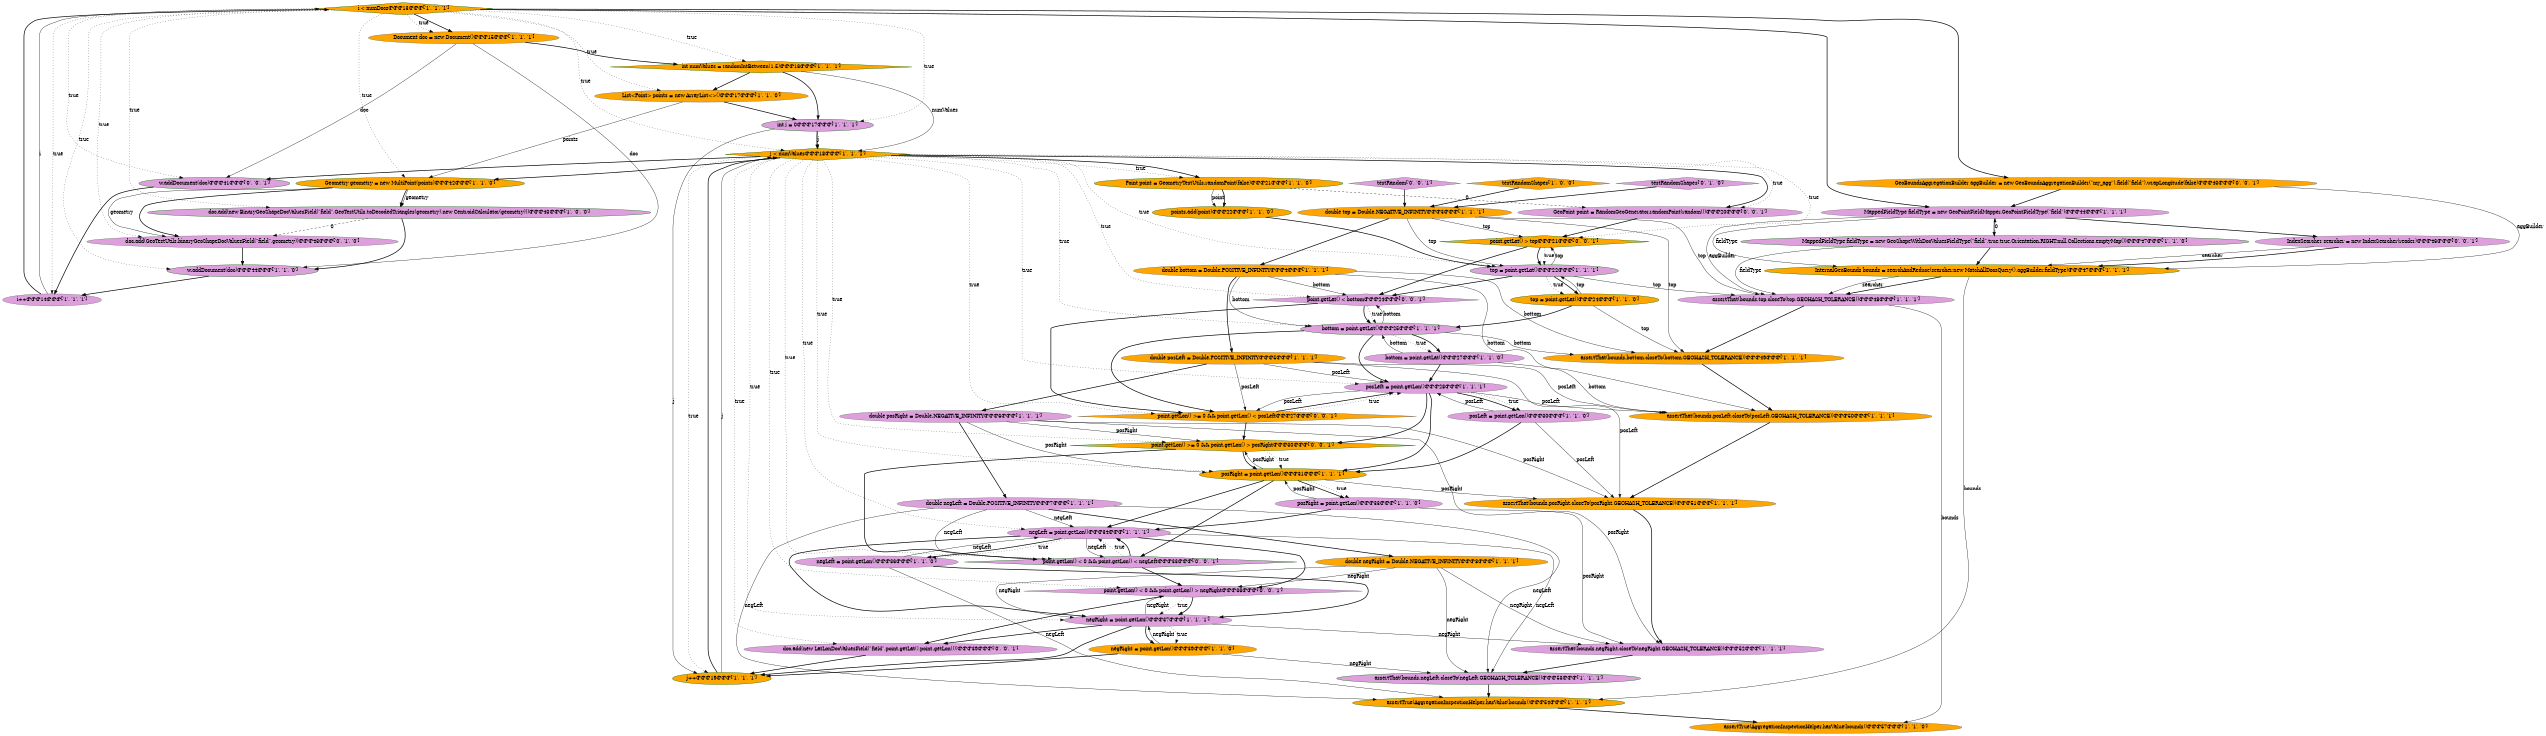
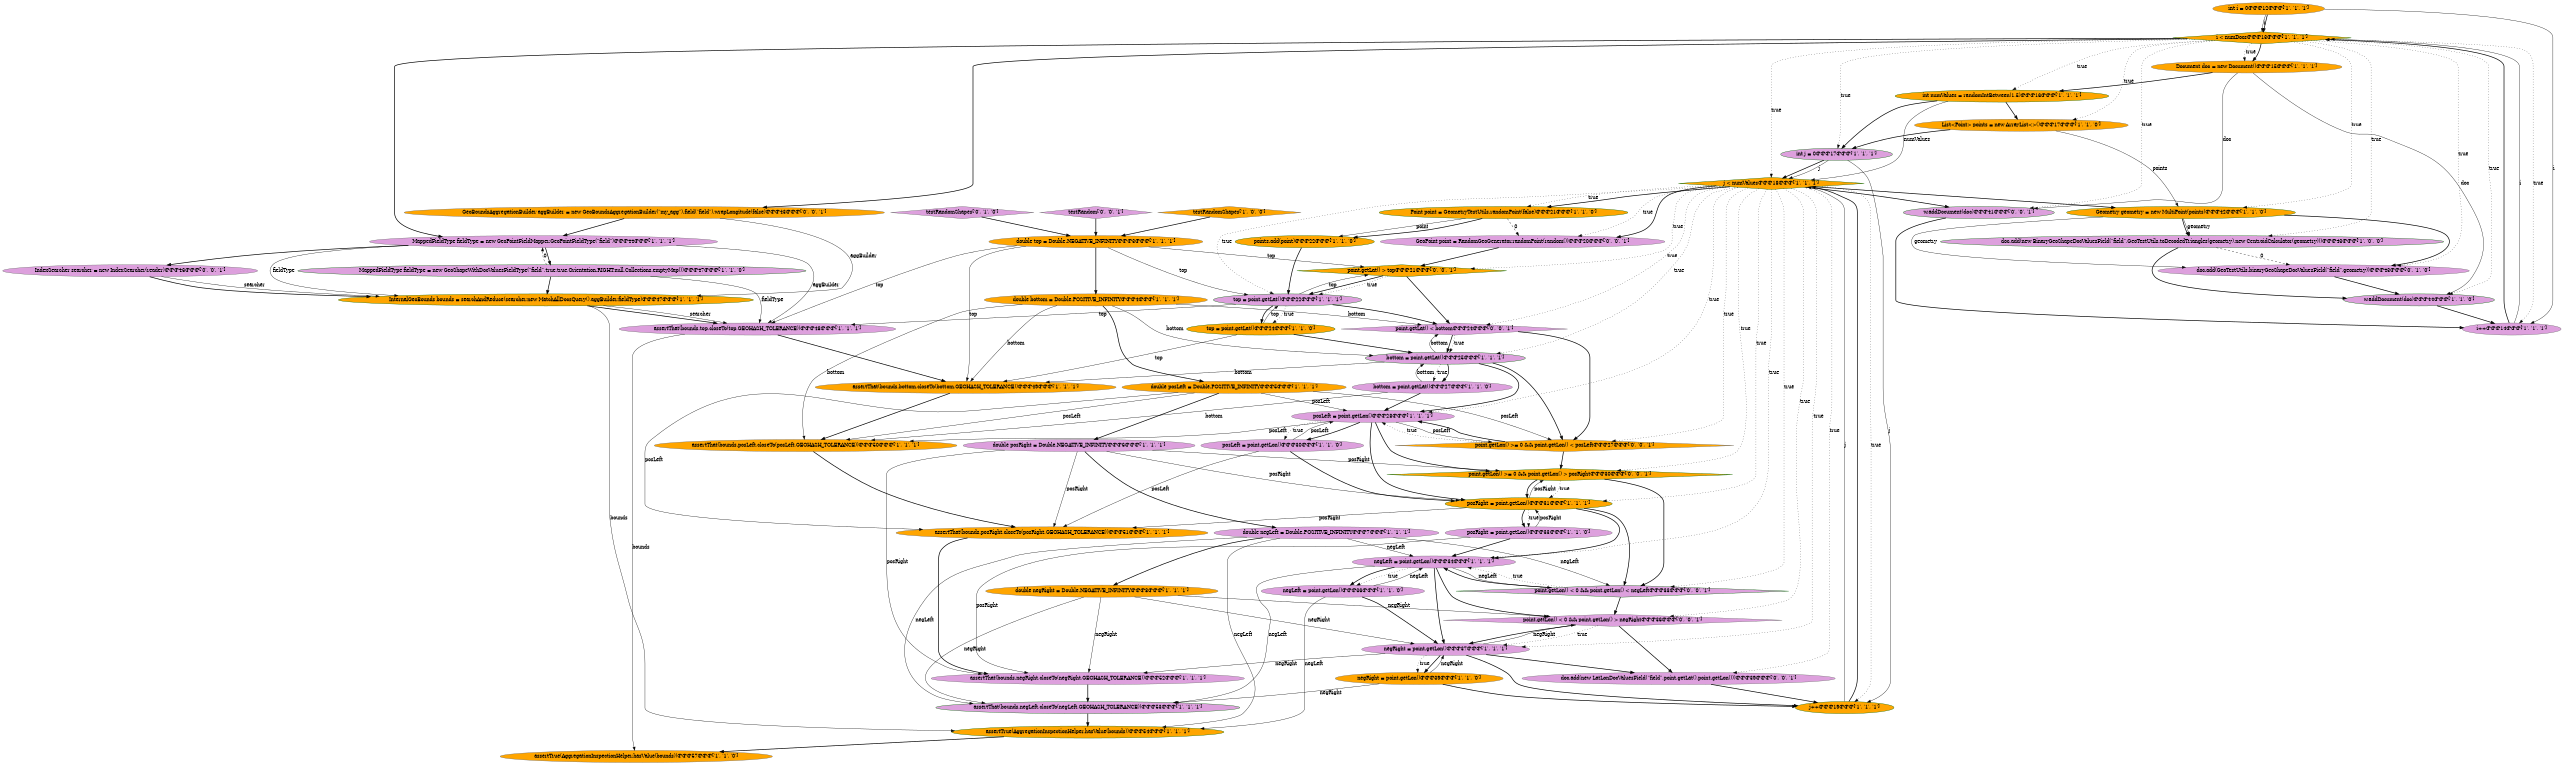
node "int i = 0@@@12@@@['1', '1', '1']": added
node "int numValues = randomIntBetween(1,5)@@@16@@@['1', '1', '1']": shape diamond -> ellipse
